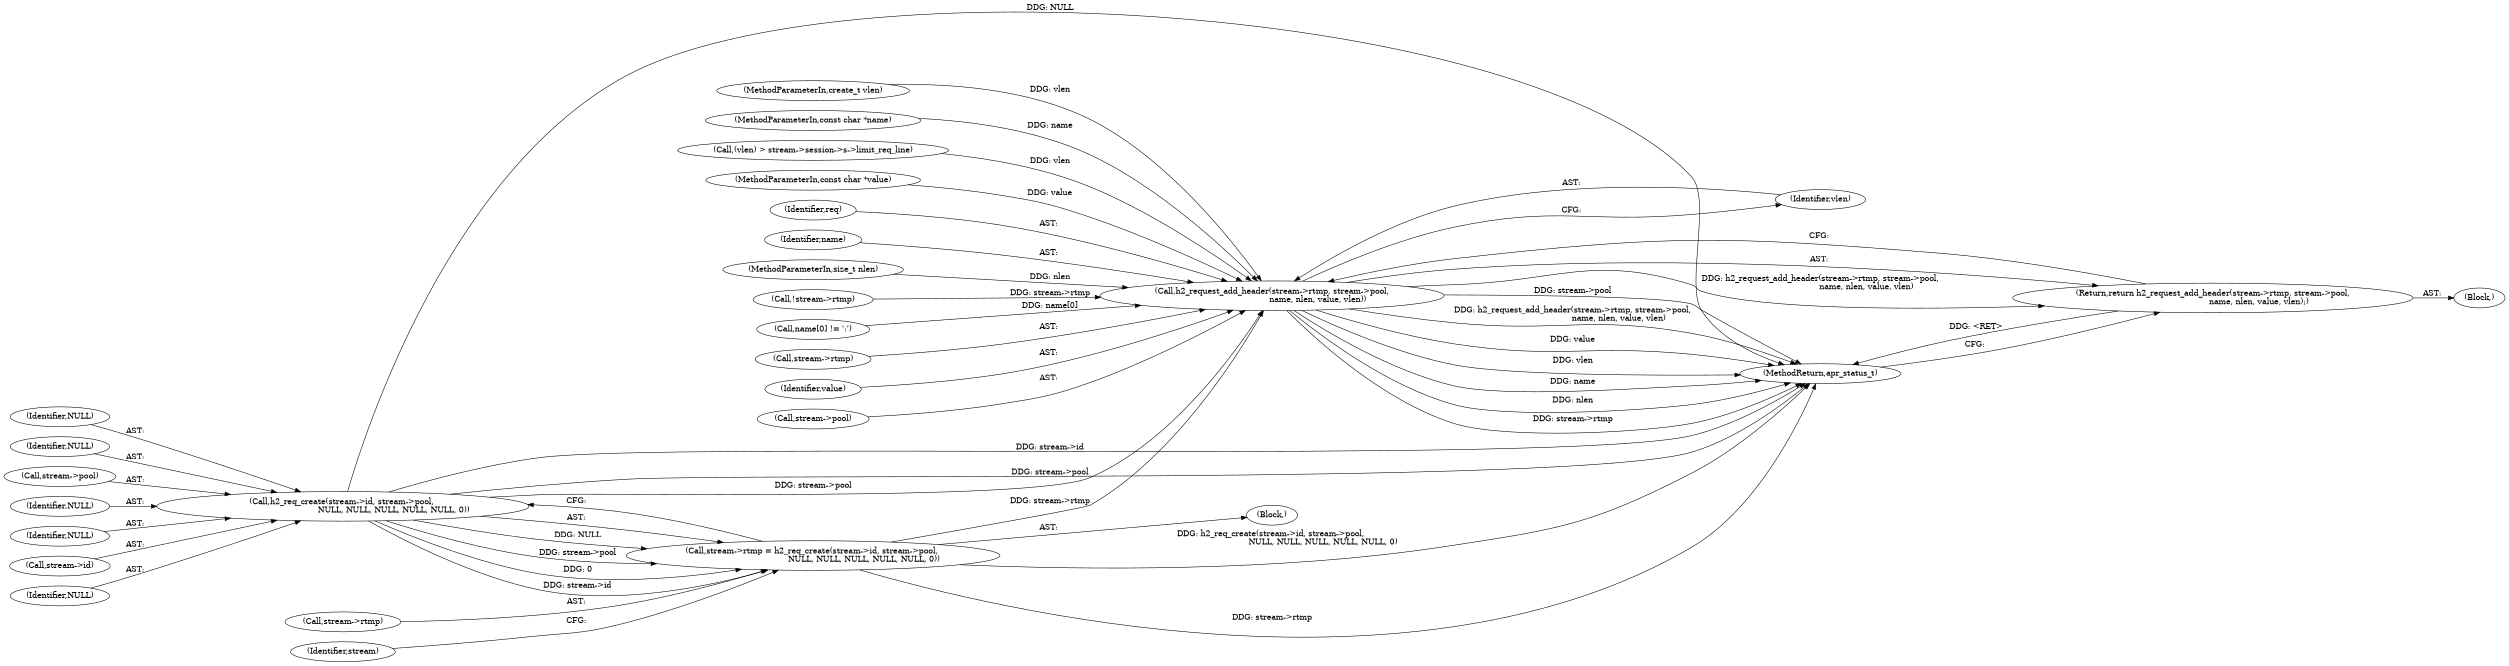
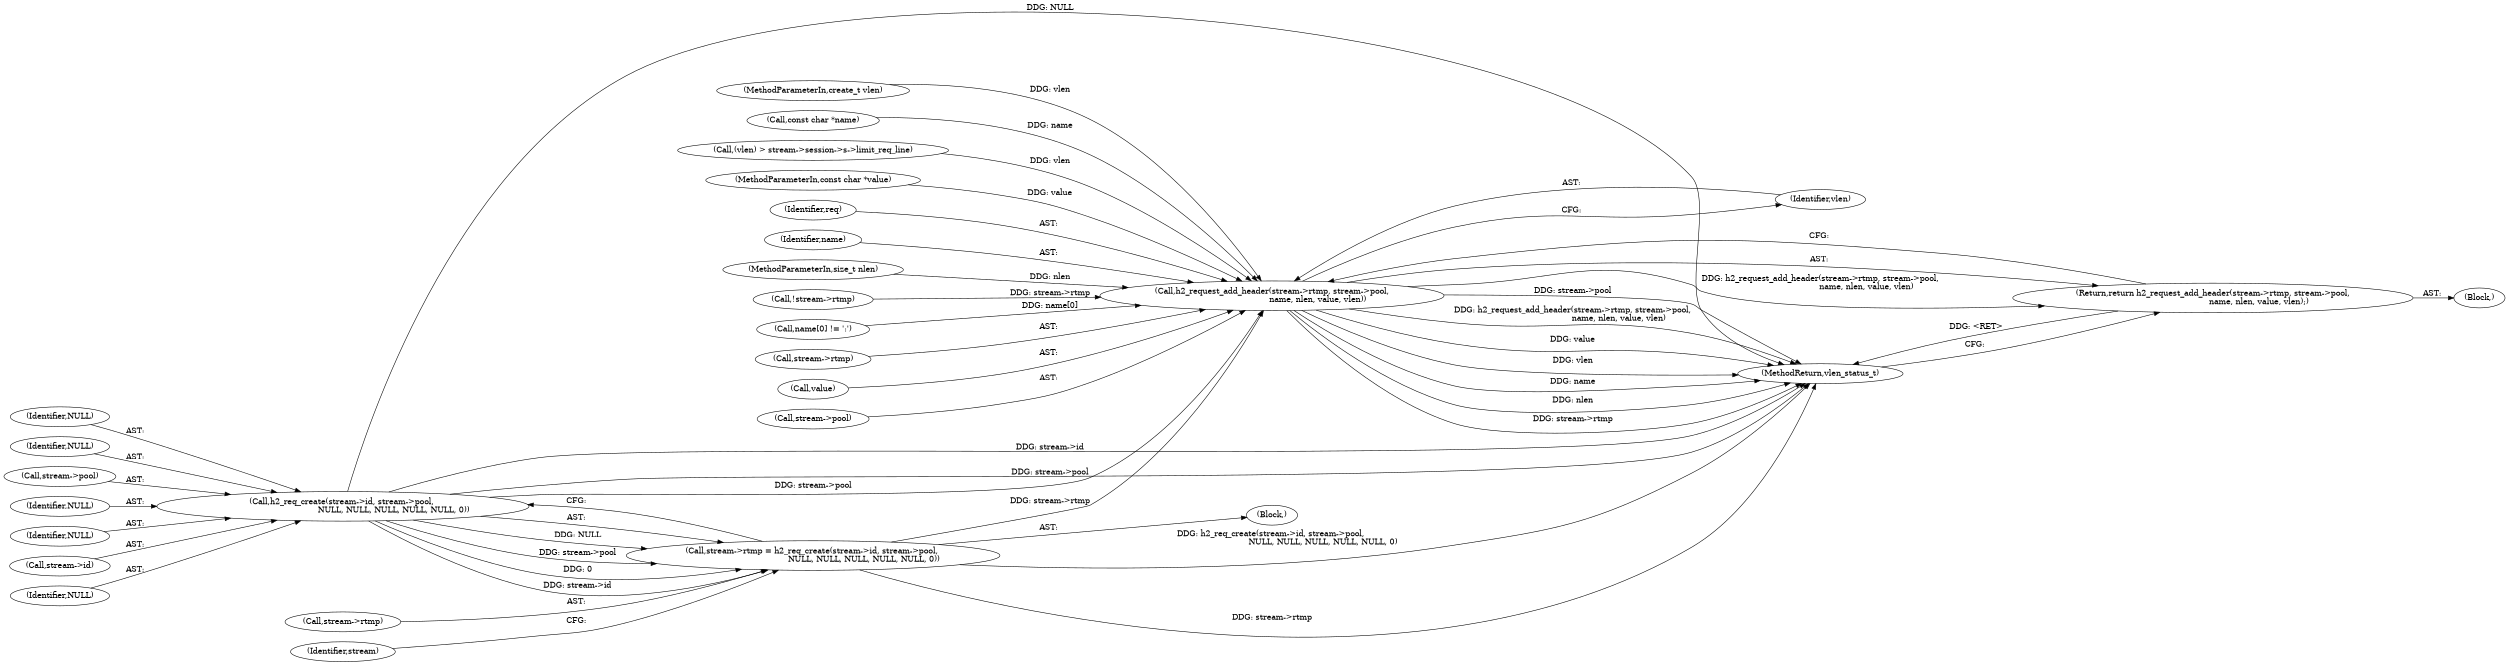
node "(MethodParameterIn,const char *name)": label "(MethodParameterIn,const char *name)" -> "(Call,const char *name)"
node "(MethodReturn,apr_status_t)": label "(MethodReturn,apr_status_t)" -> "(MethodReturn,vlen_status_t)"
node "(Identifier,value)": label "(Identifier,value)" -> "(Call,value)"
